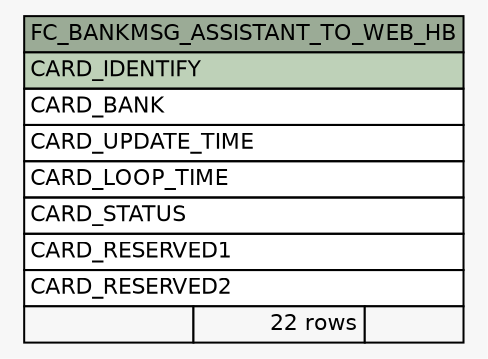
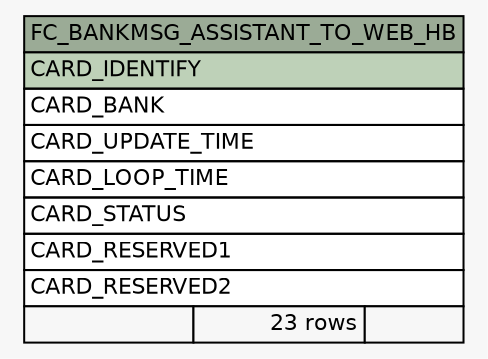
node "FC_BANKMSG_ASSISTANT_TO_WEB_HB": text "22 rows" -> "23 rows"
